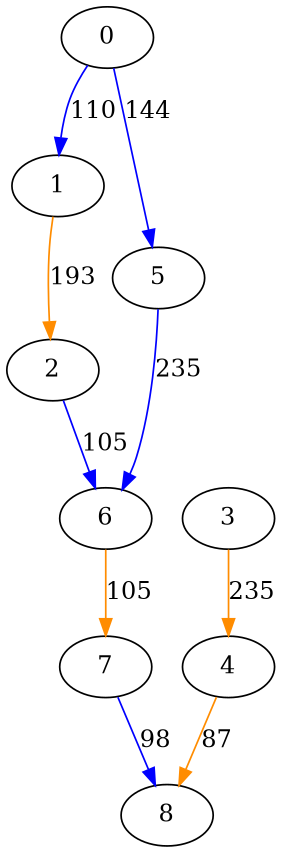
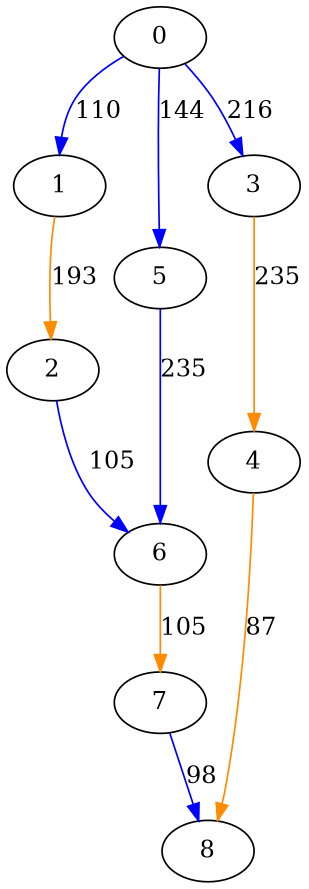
edge "0" -> "3": added, label "216"
